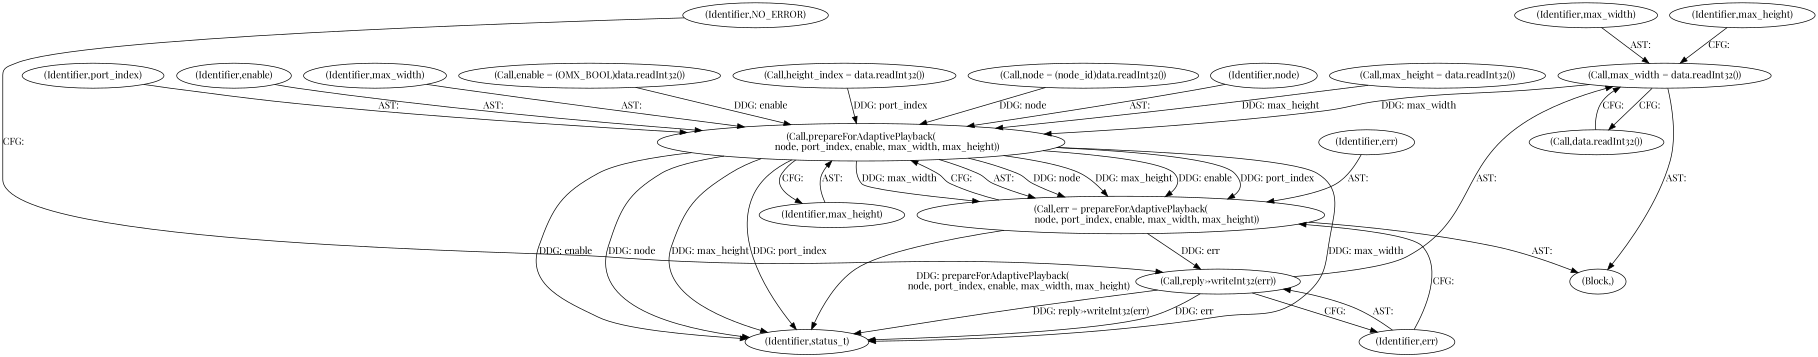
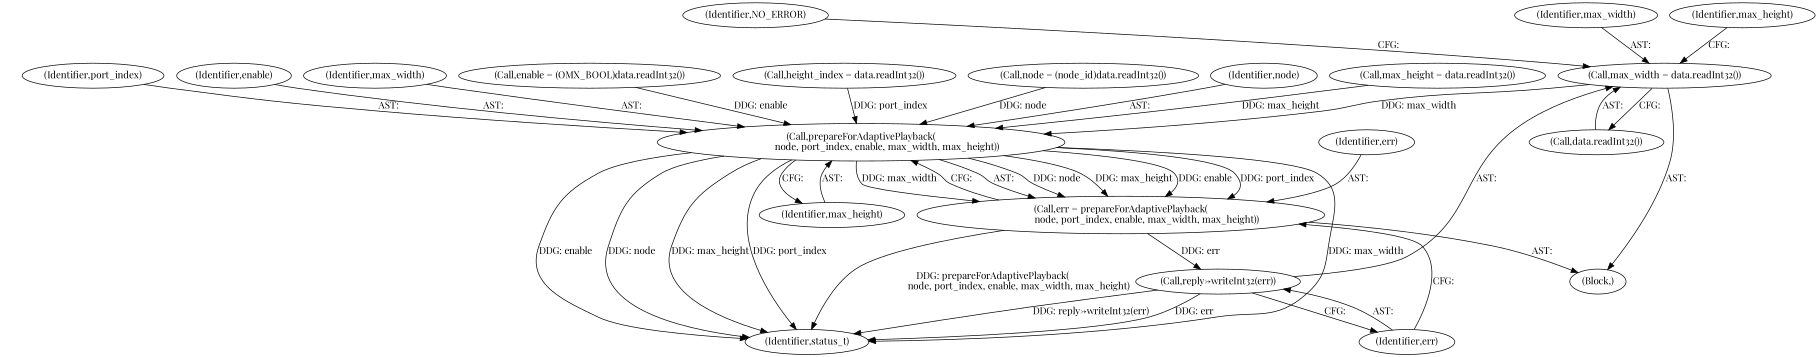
edge "(Call,data.readInt32())" -> "(Call,max_width = data.readInt32())": label "CFG: " -> "AST: "
edge "(Identifier,NO_ERROR)" -> "(Call,reply->writeInt32(err))": now "(Identifier,NO_ERROR)" -> "(Call,max_width = data.readInt32())"
